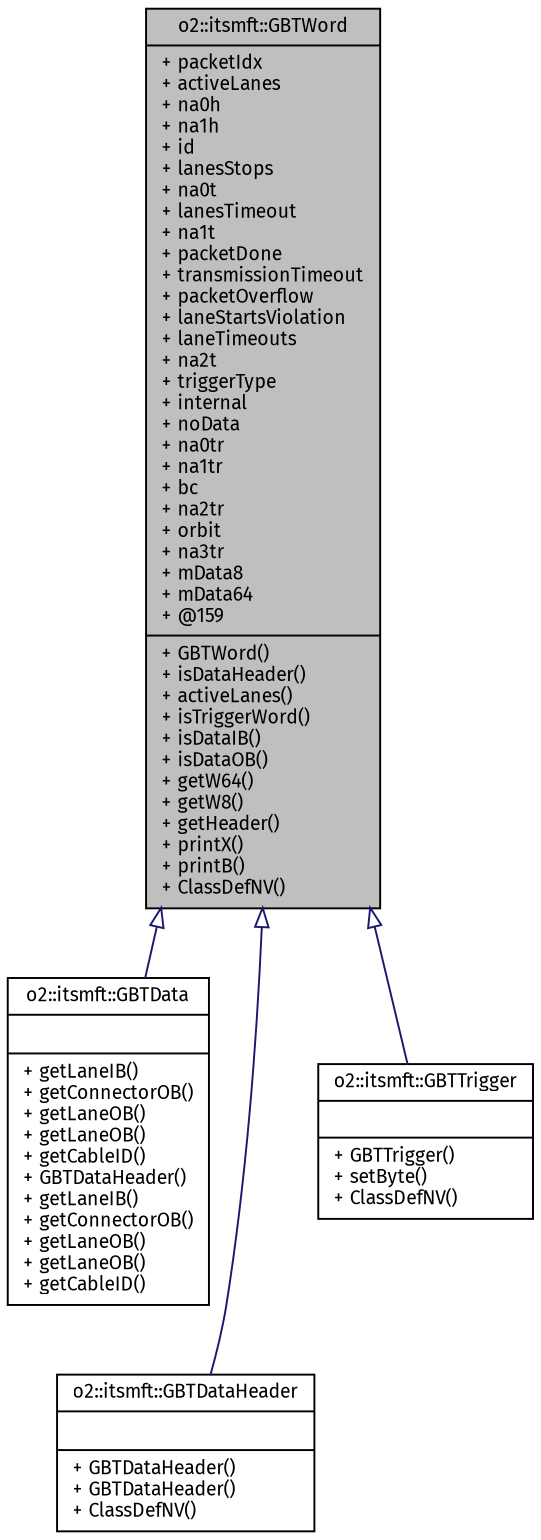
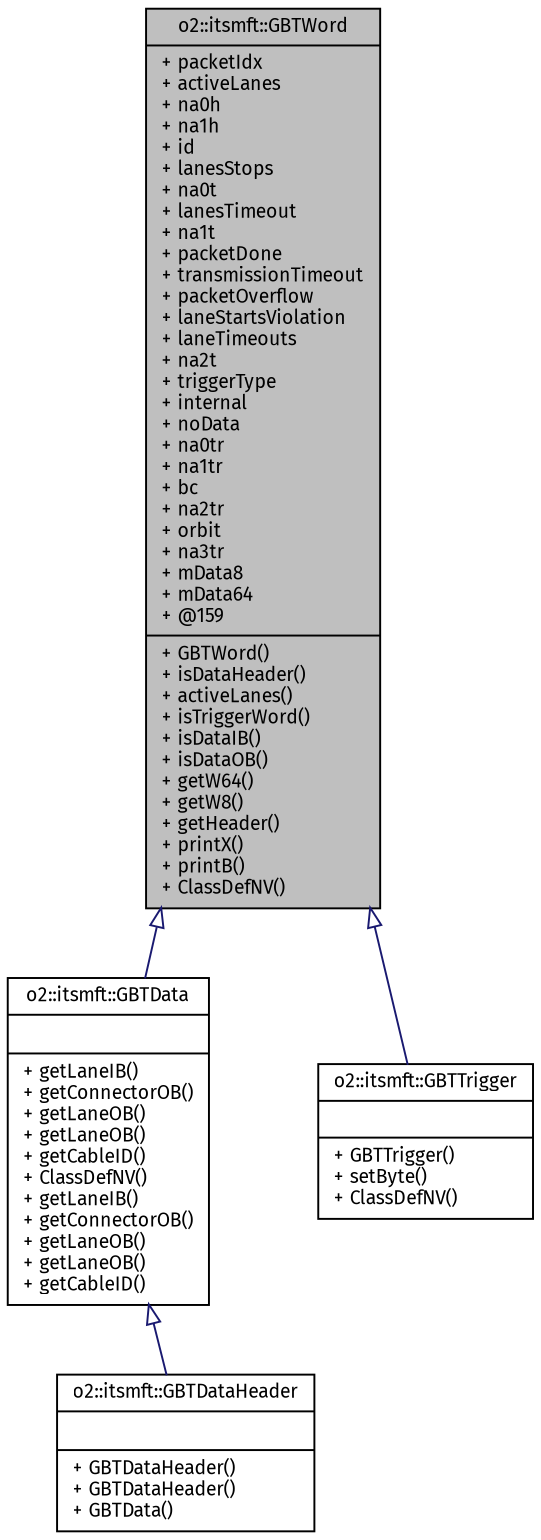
edge "o2::itsmft::GBTDataHeader" -> "o2::itsmft::GBTWord": now "o2::itsmft::GBTDataHeader" -> "o2::itsmft::GBTData"
node "o2::itsmft::GBTData": text "+ GBTDataHeader()" -> "+ ClassDefNV()"
node "o2::itsmft::GBTDataHeader": text "+ ClassDefNV()" -> "+ GBTData()"
